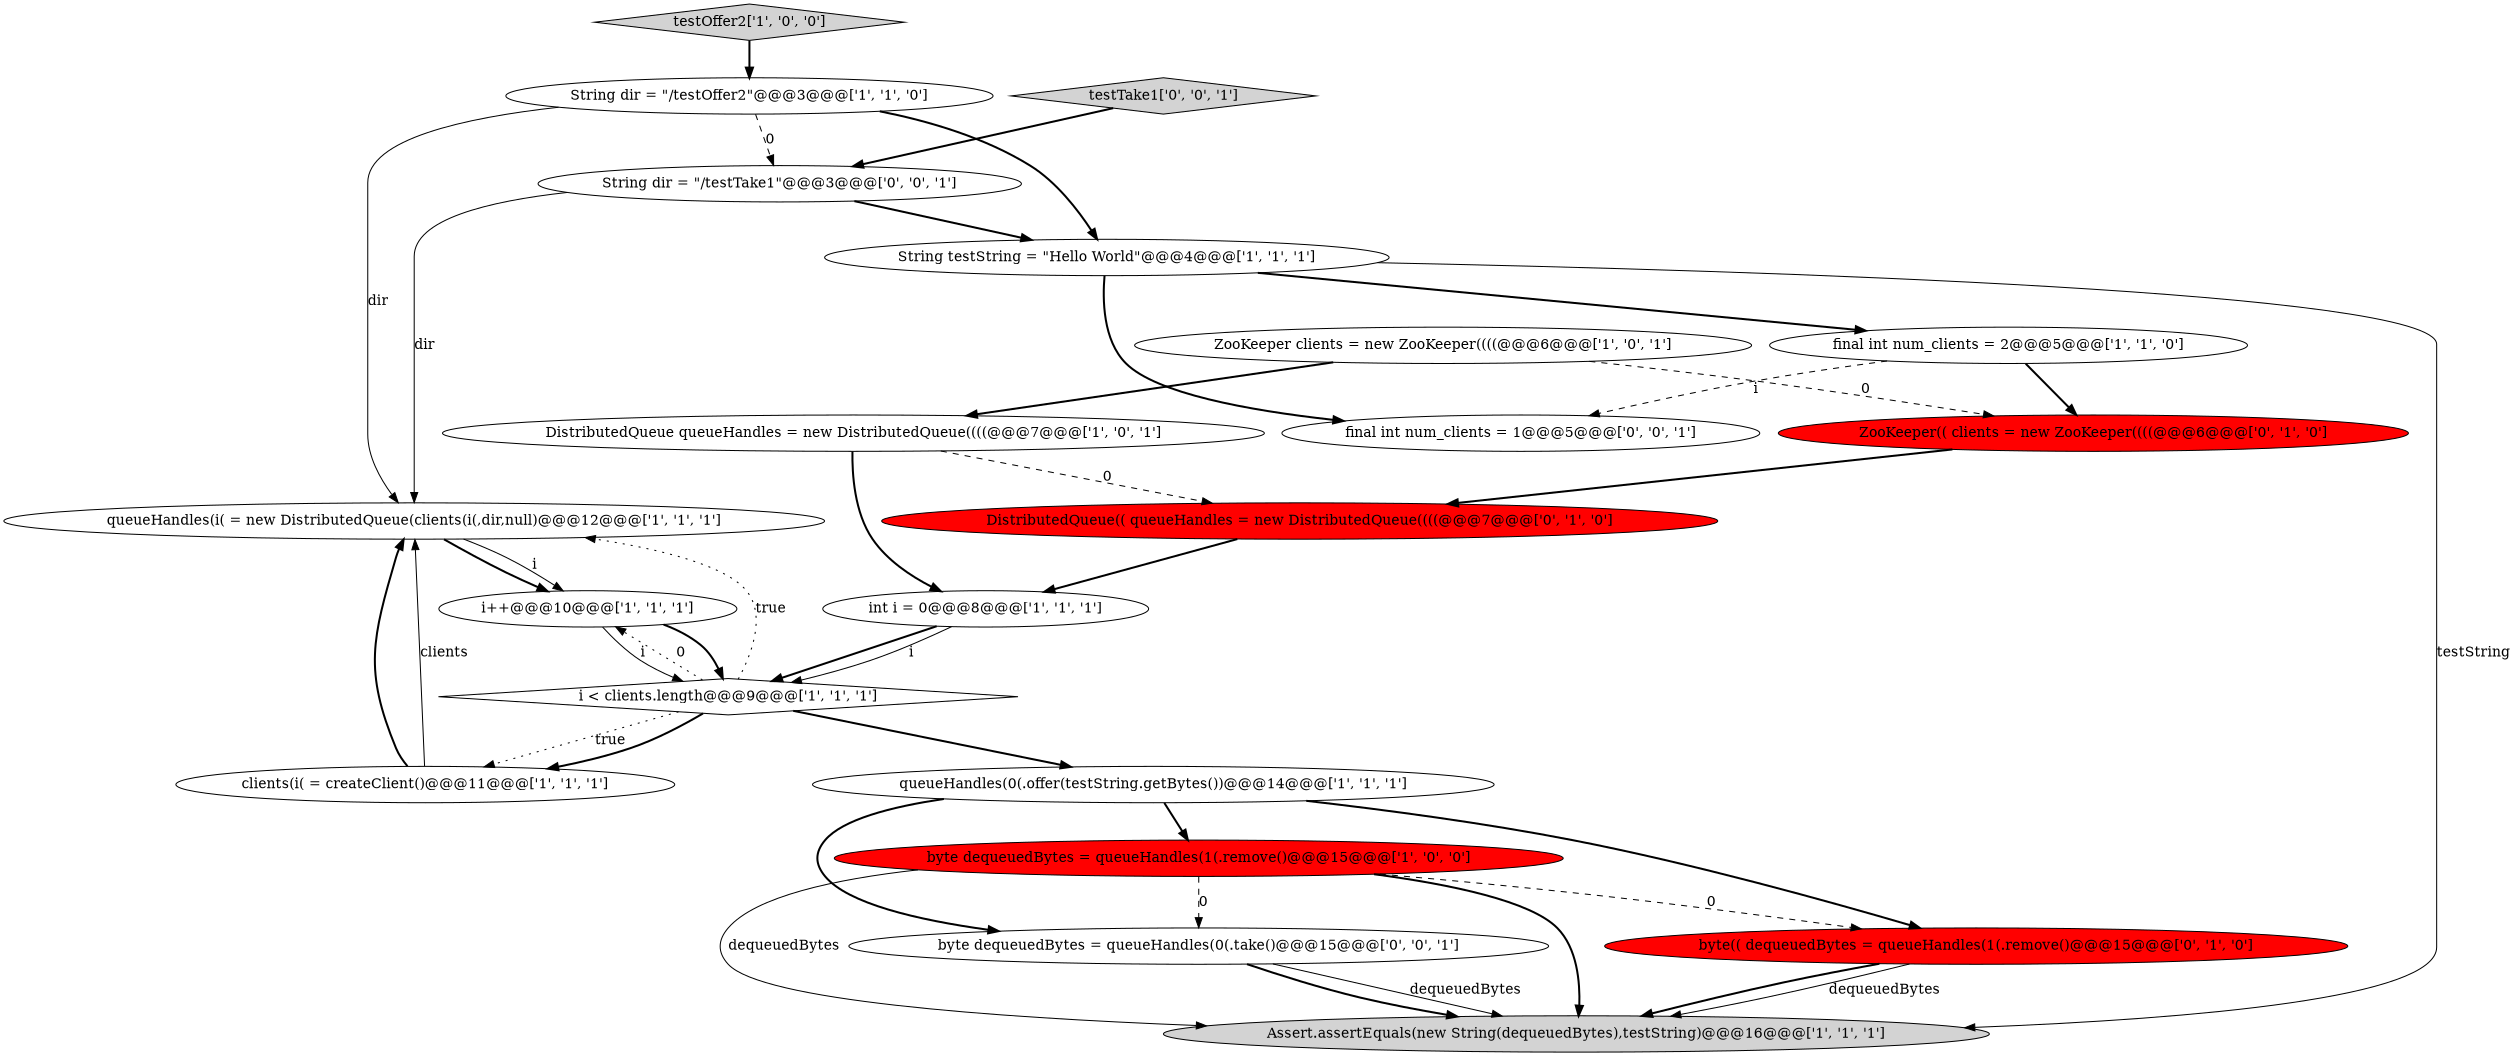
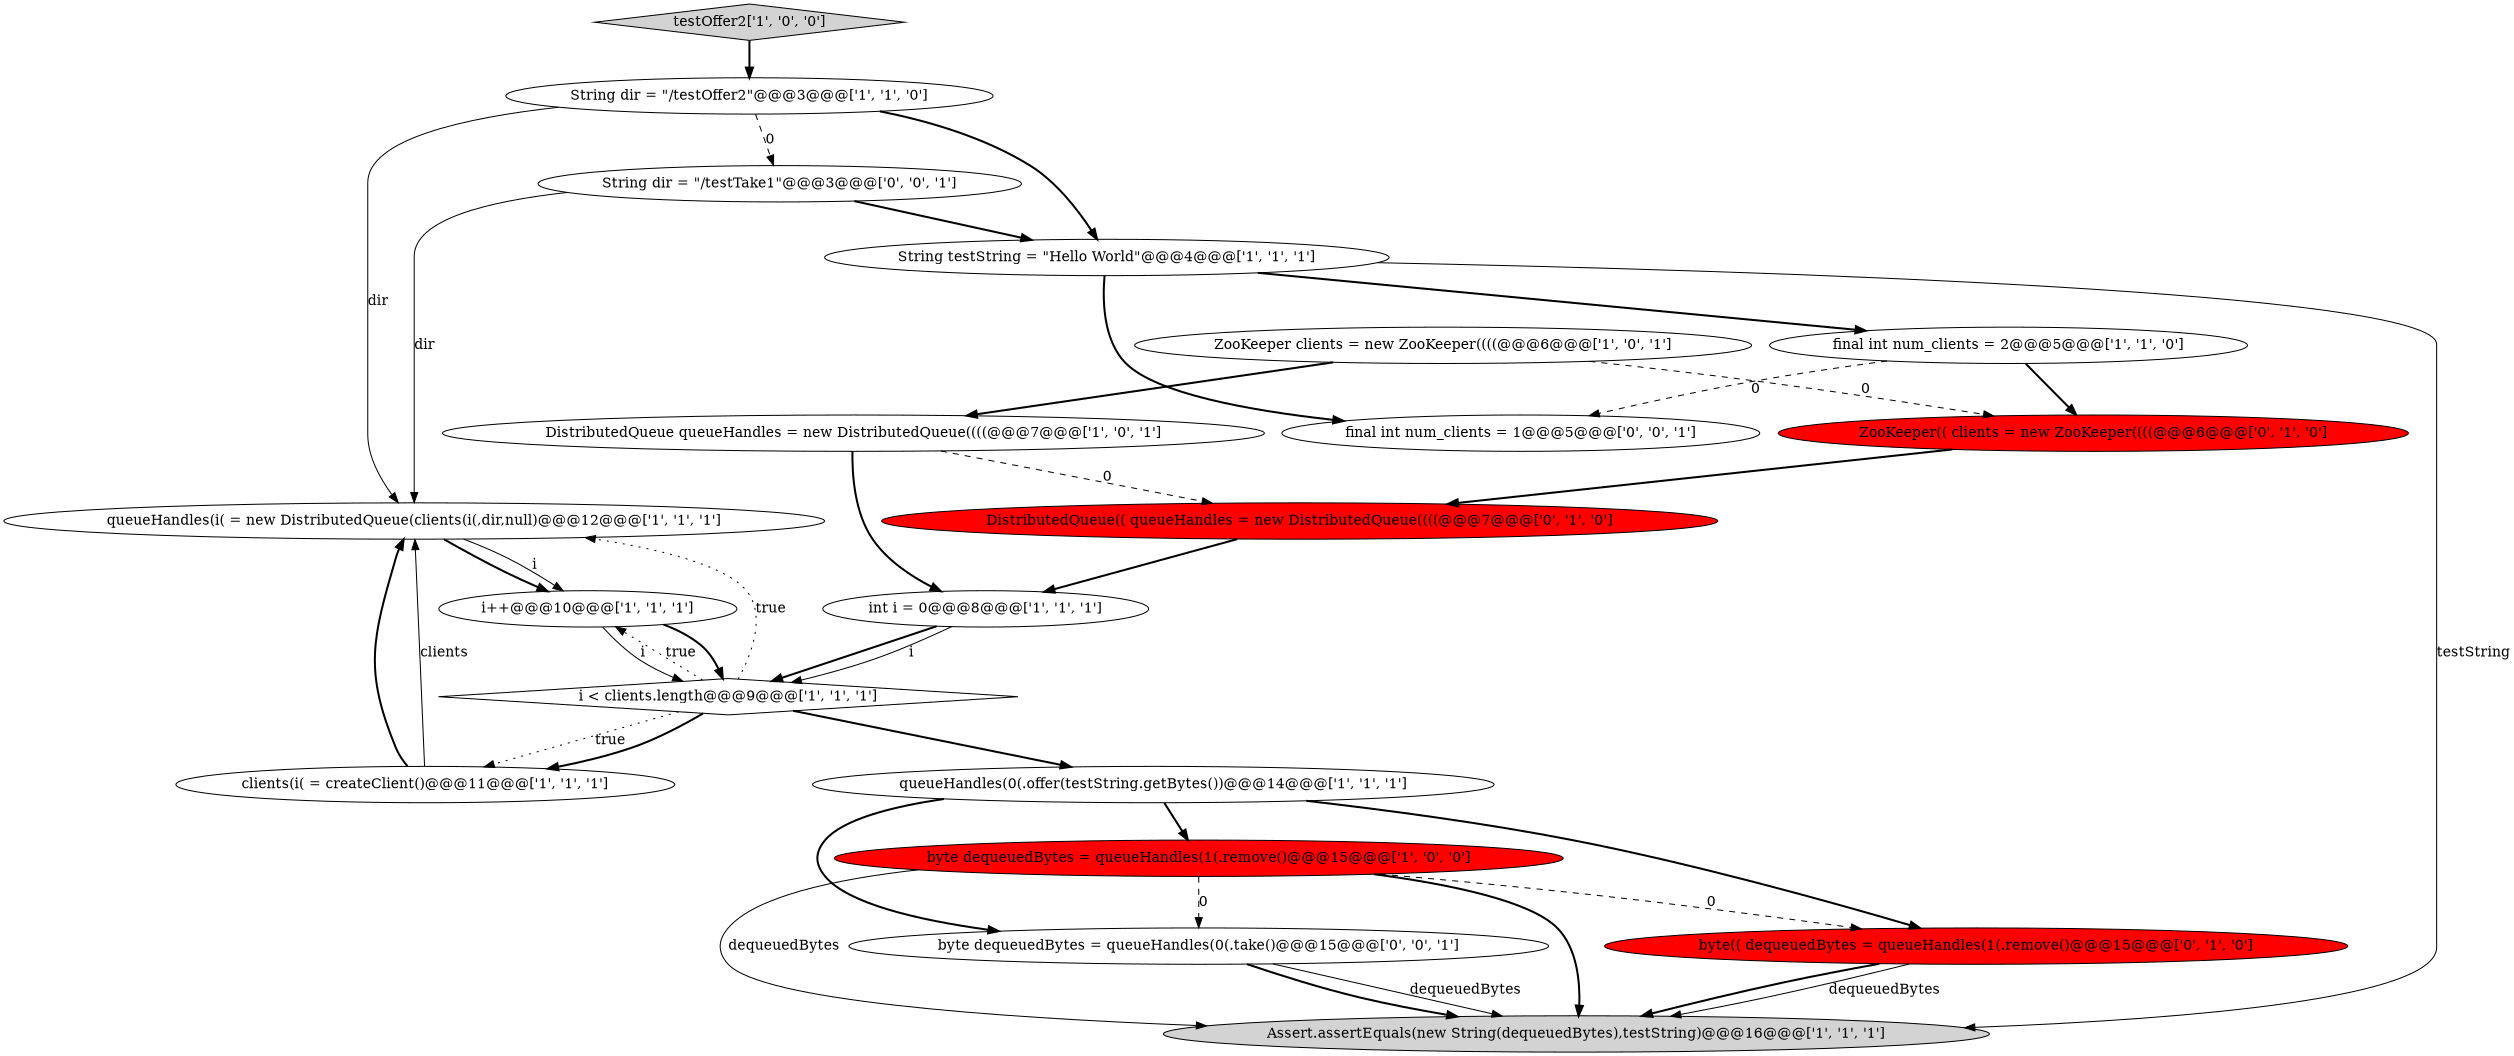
node "testTake1['0', '0', '1']": removed
edge "final int num_clients = 2@@@5@@@['1', '1', '0']" -> "final int num_clients = 1@@@5@@@['0', '0', '1']": label "i" -> "0"
edge "i < clients.length@@@9@@@['1', '1', '1']" -> "i++@@@10@@@['1', '1', '1']": label "0" -> "true"
